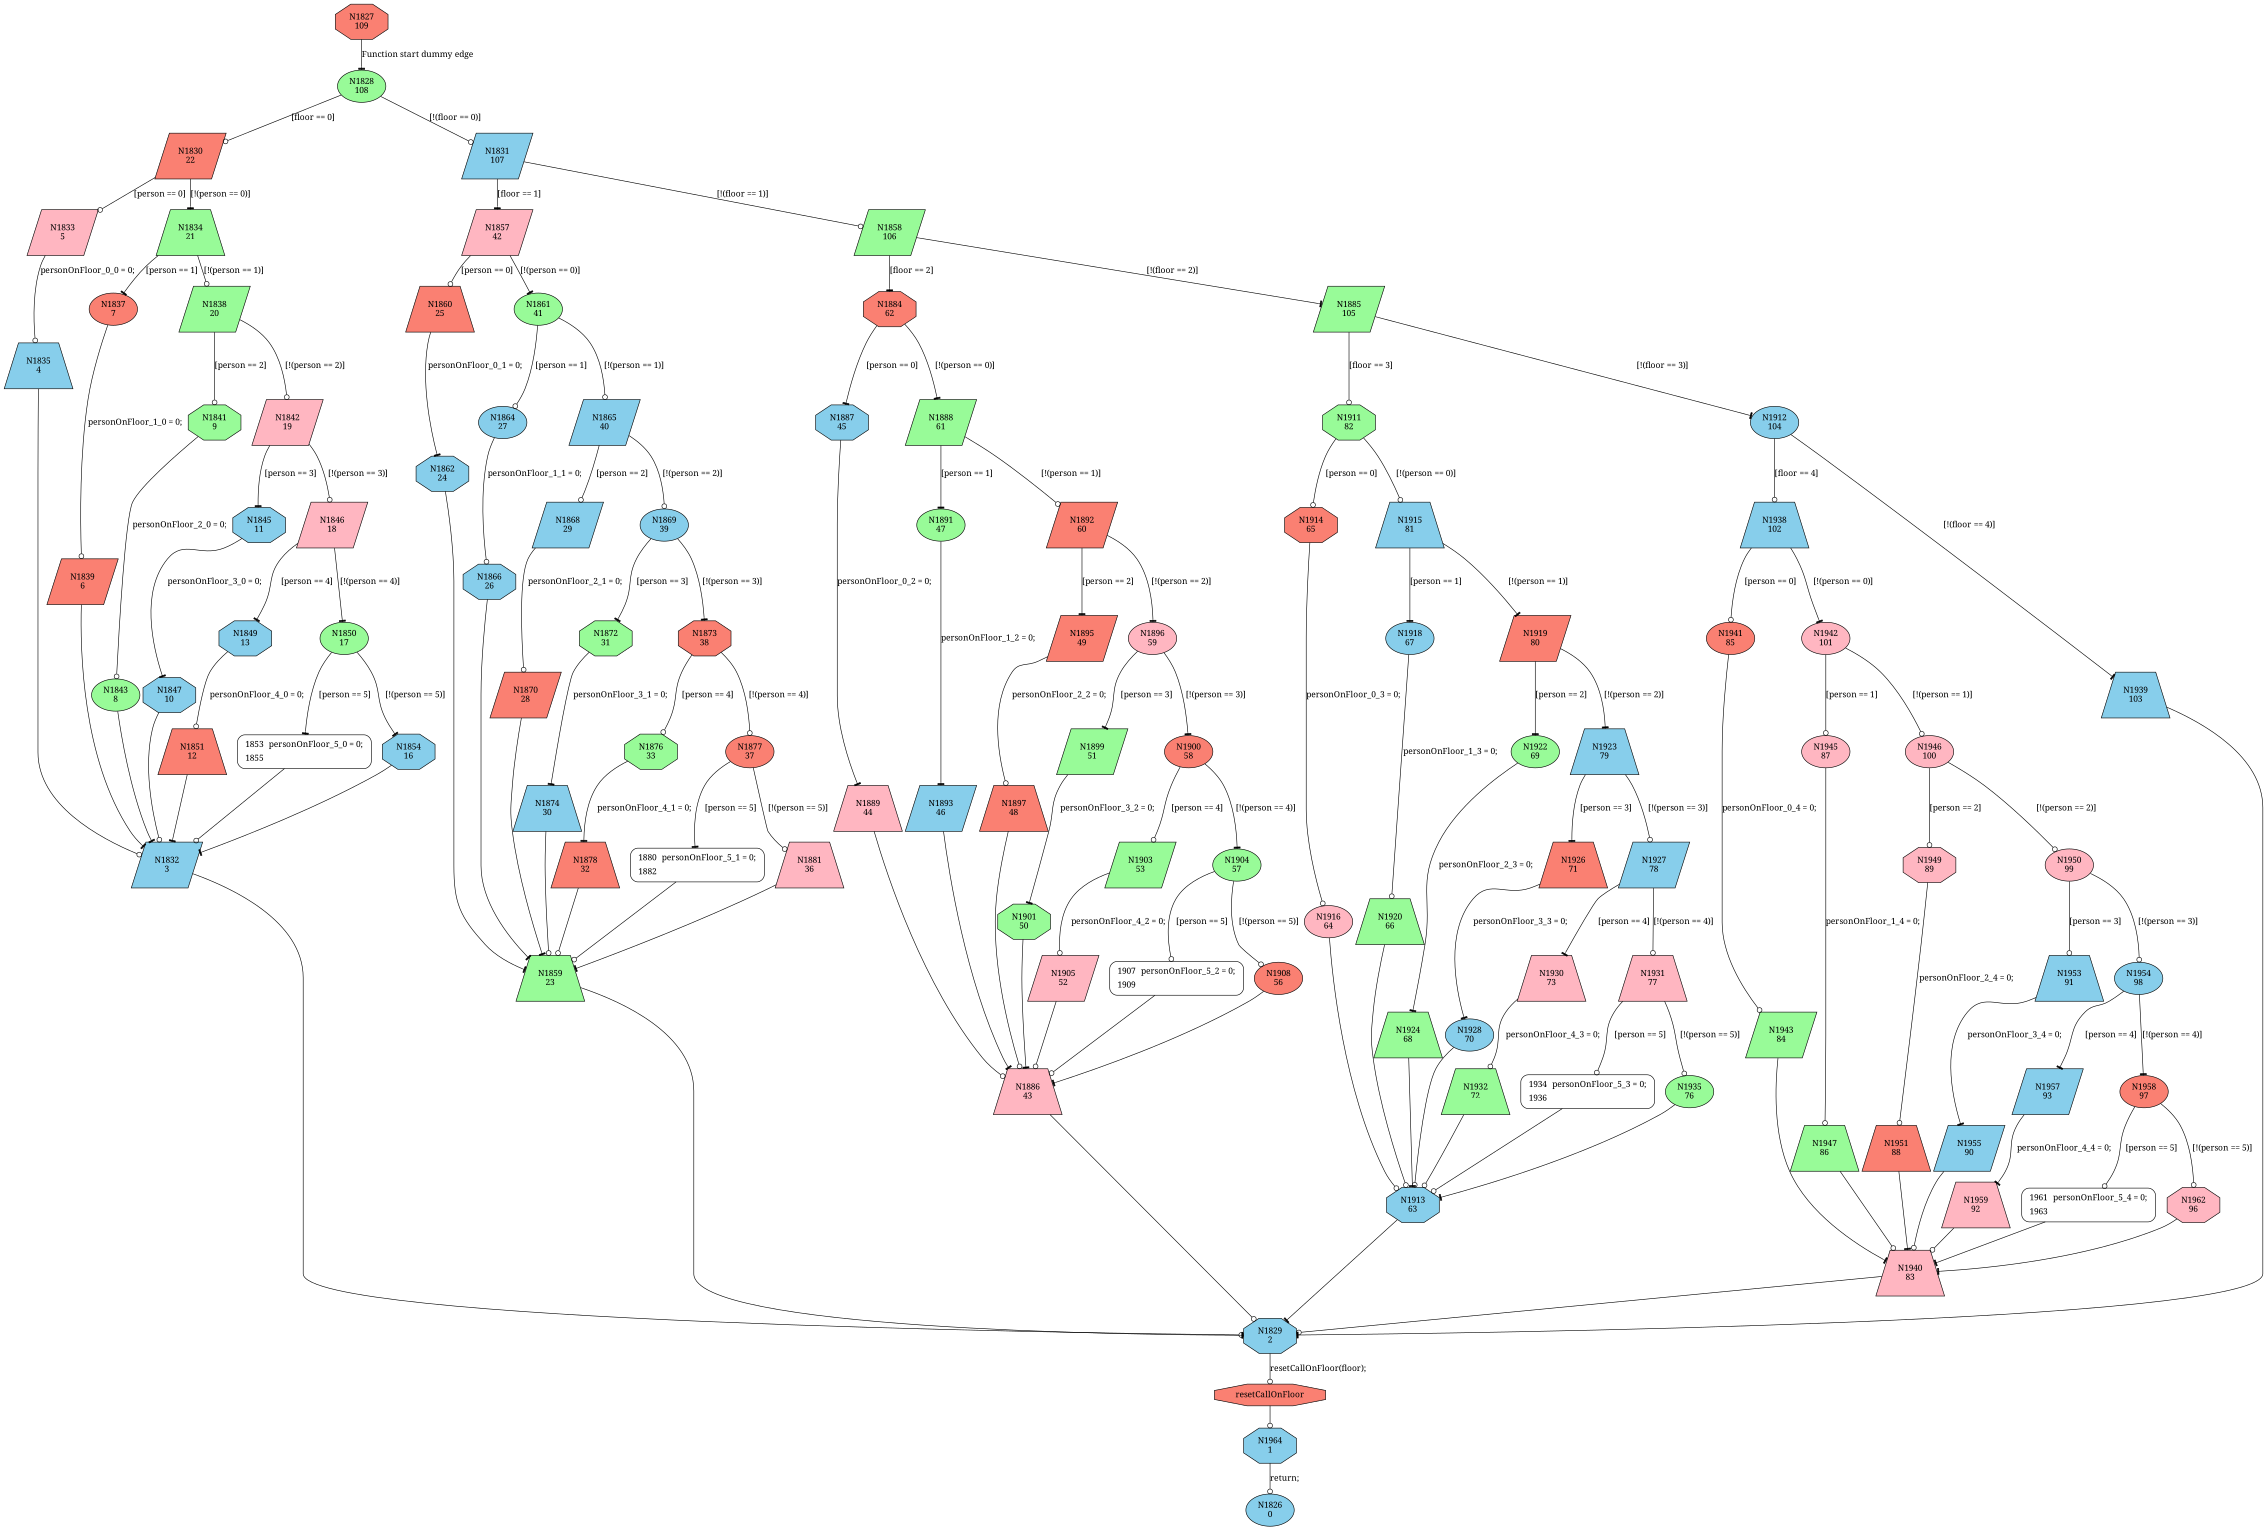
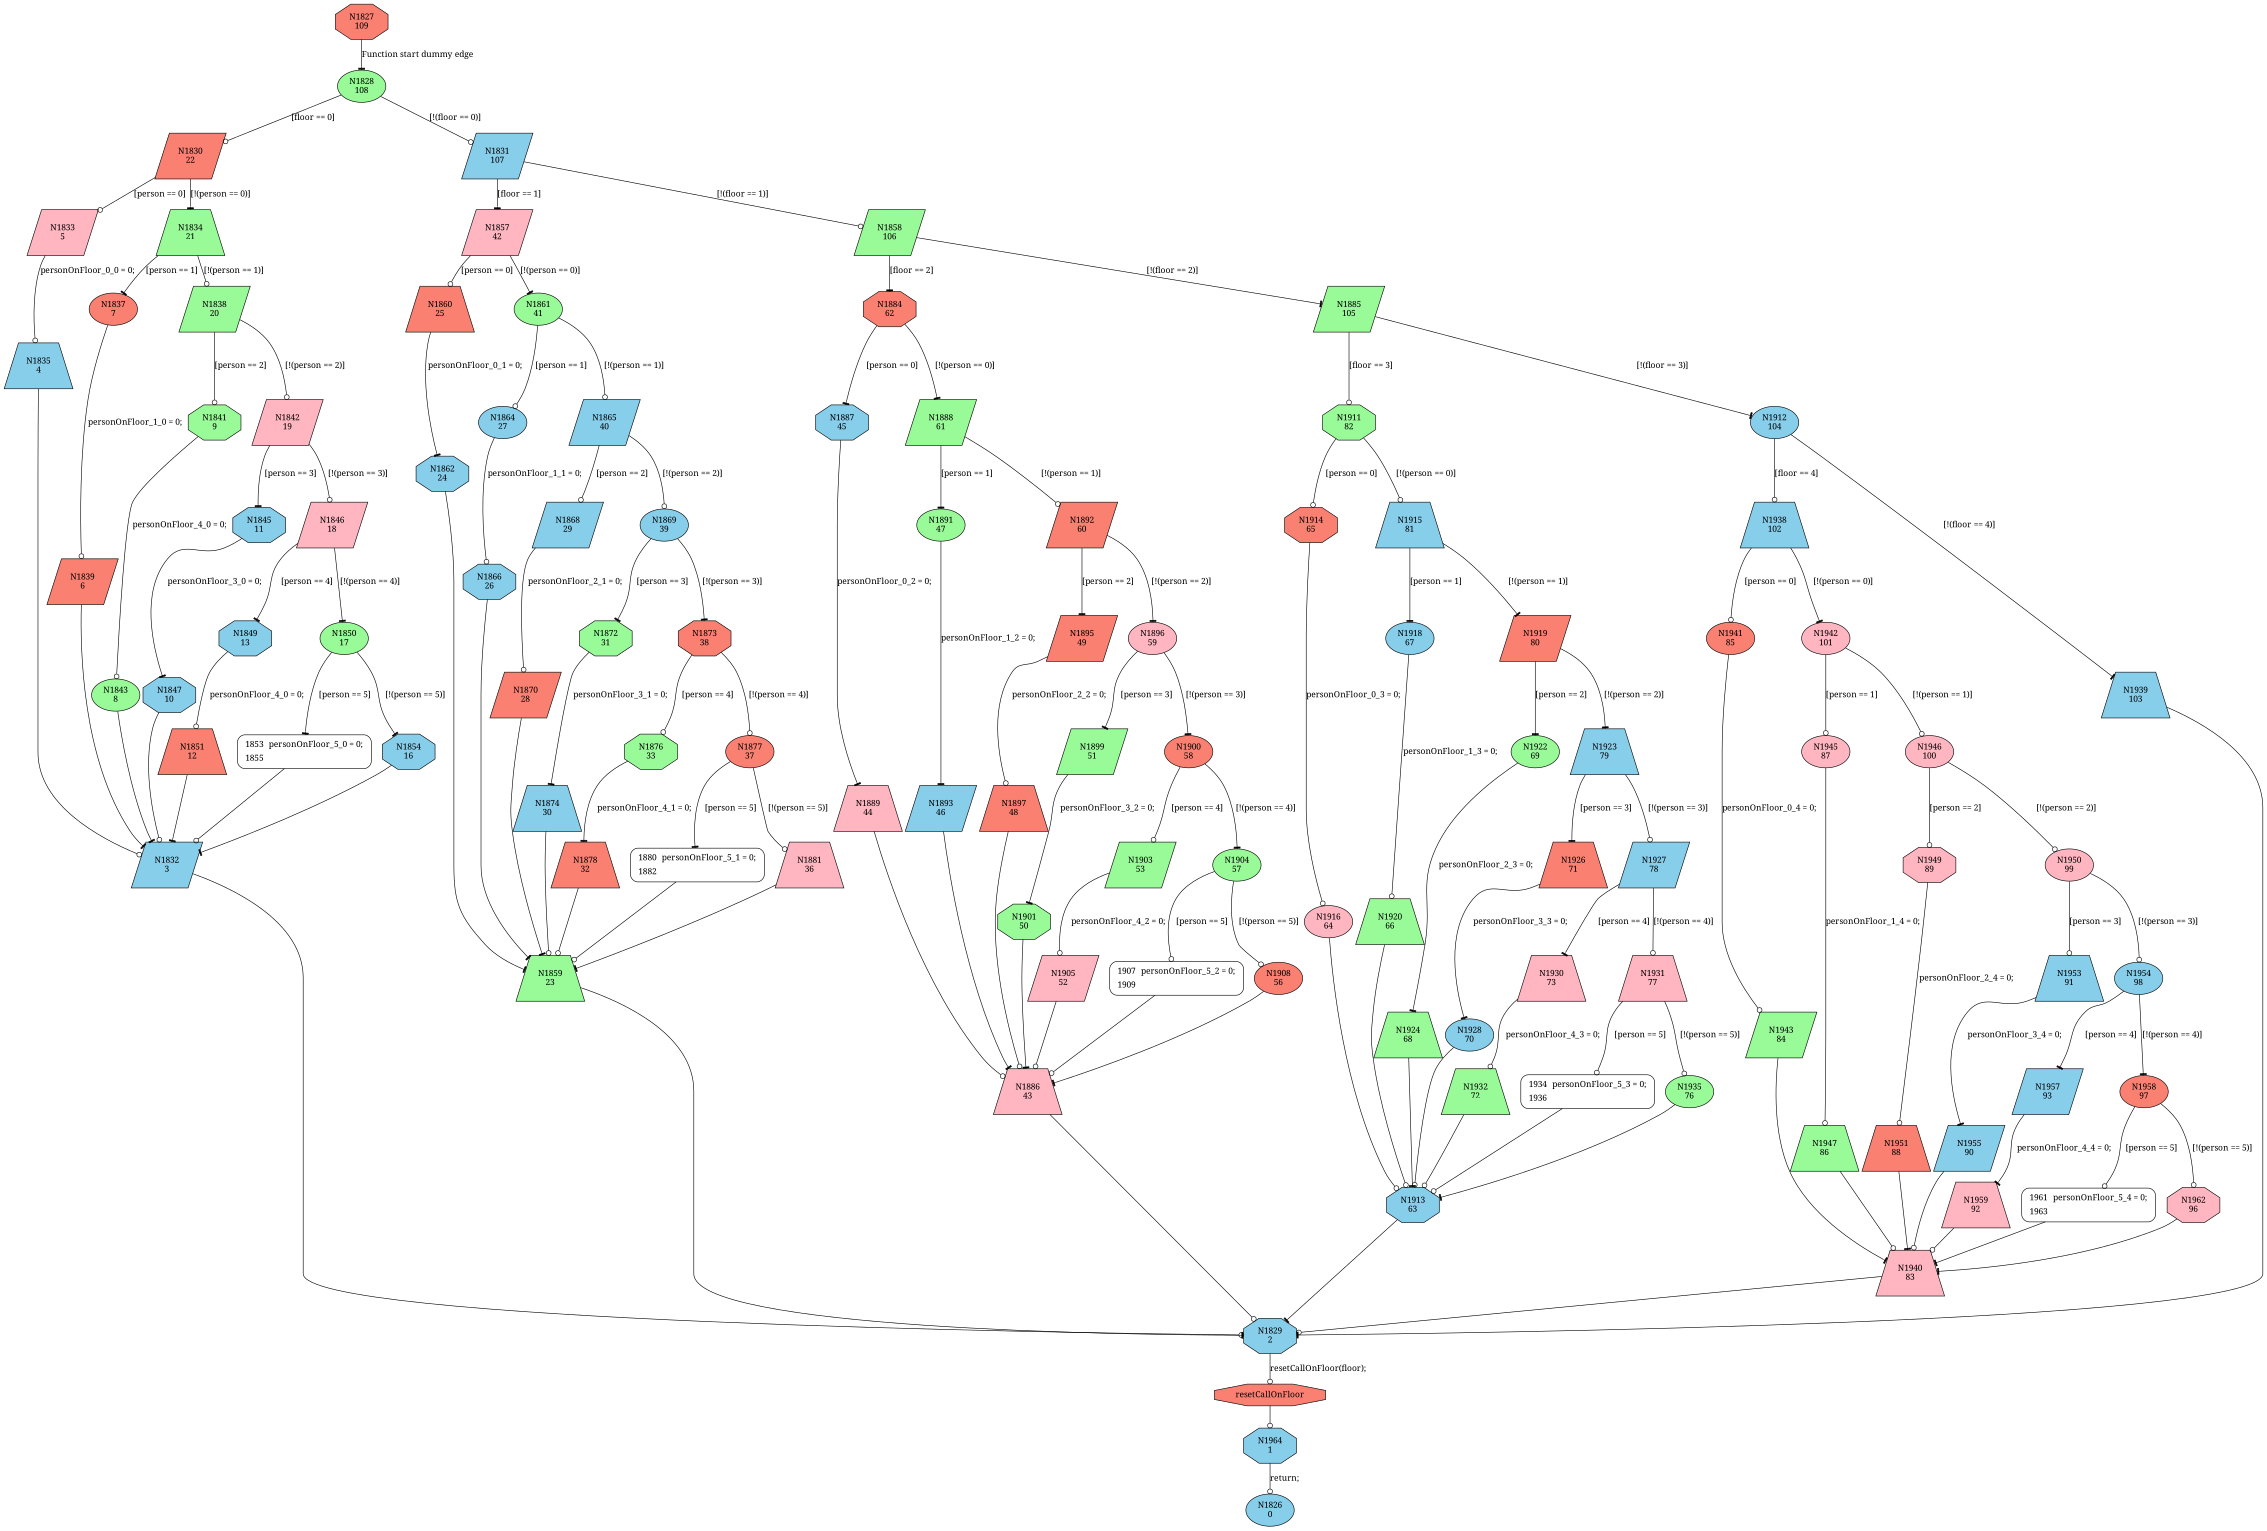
edge "N1841 9" -> "N1843 8": label "personOnFloor_2_0 = 0;" -> "personOnFloor_4_0 = 0;"
